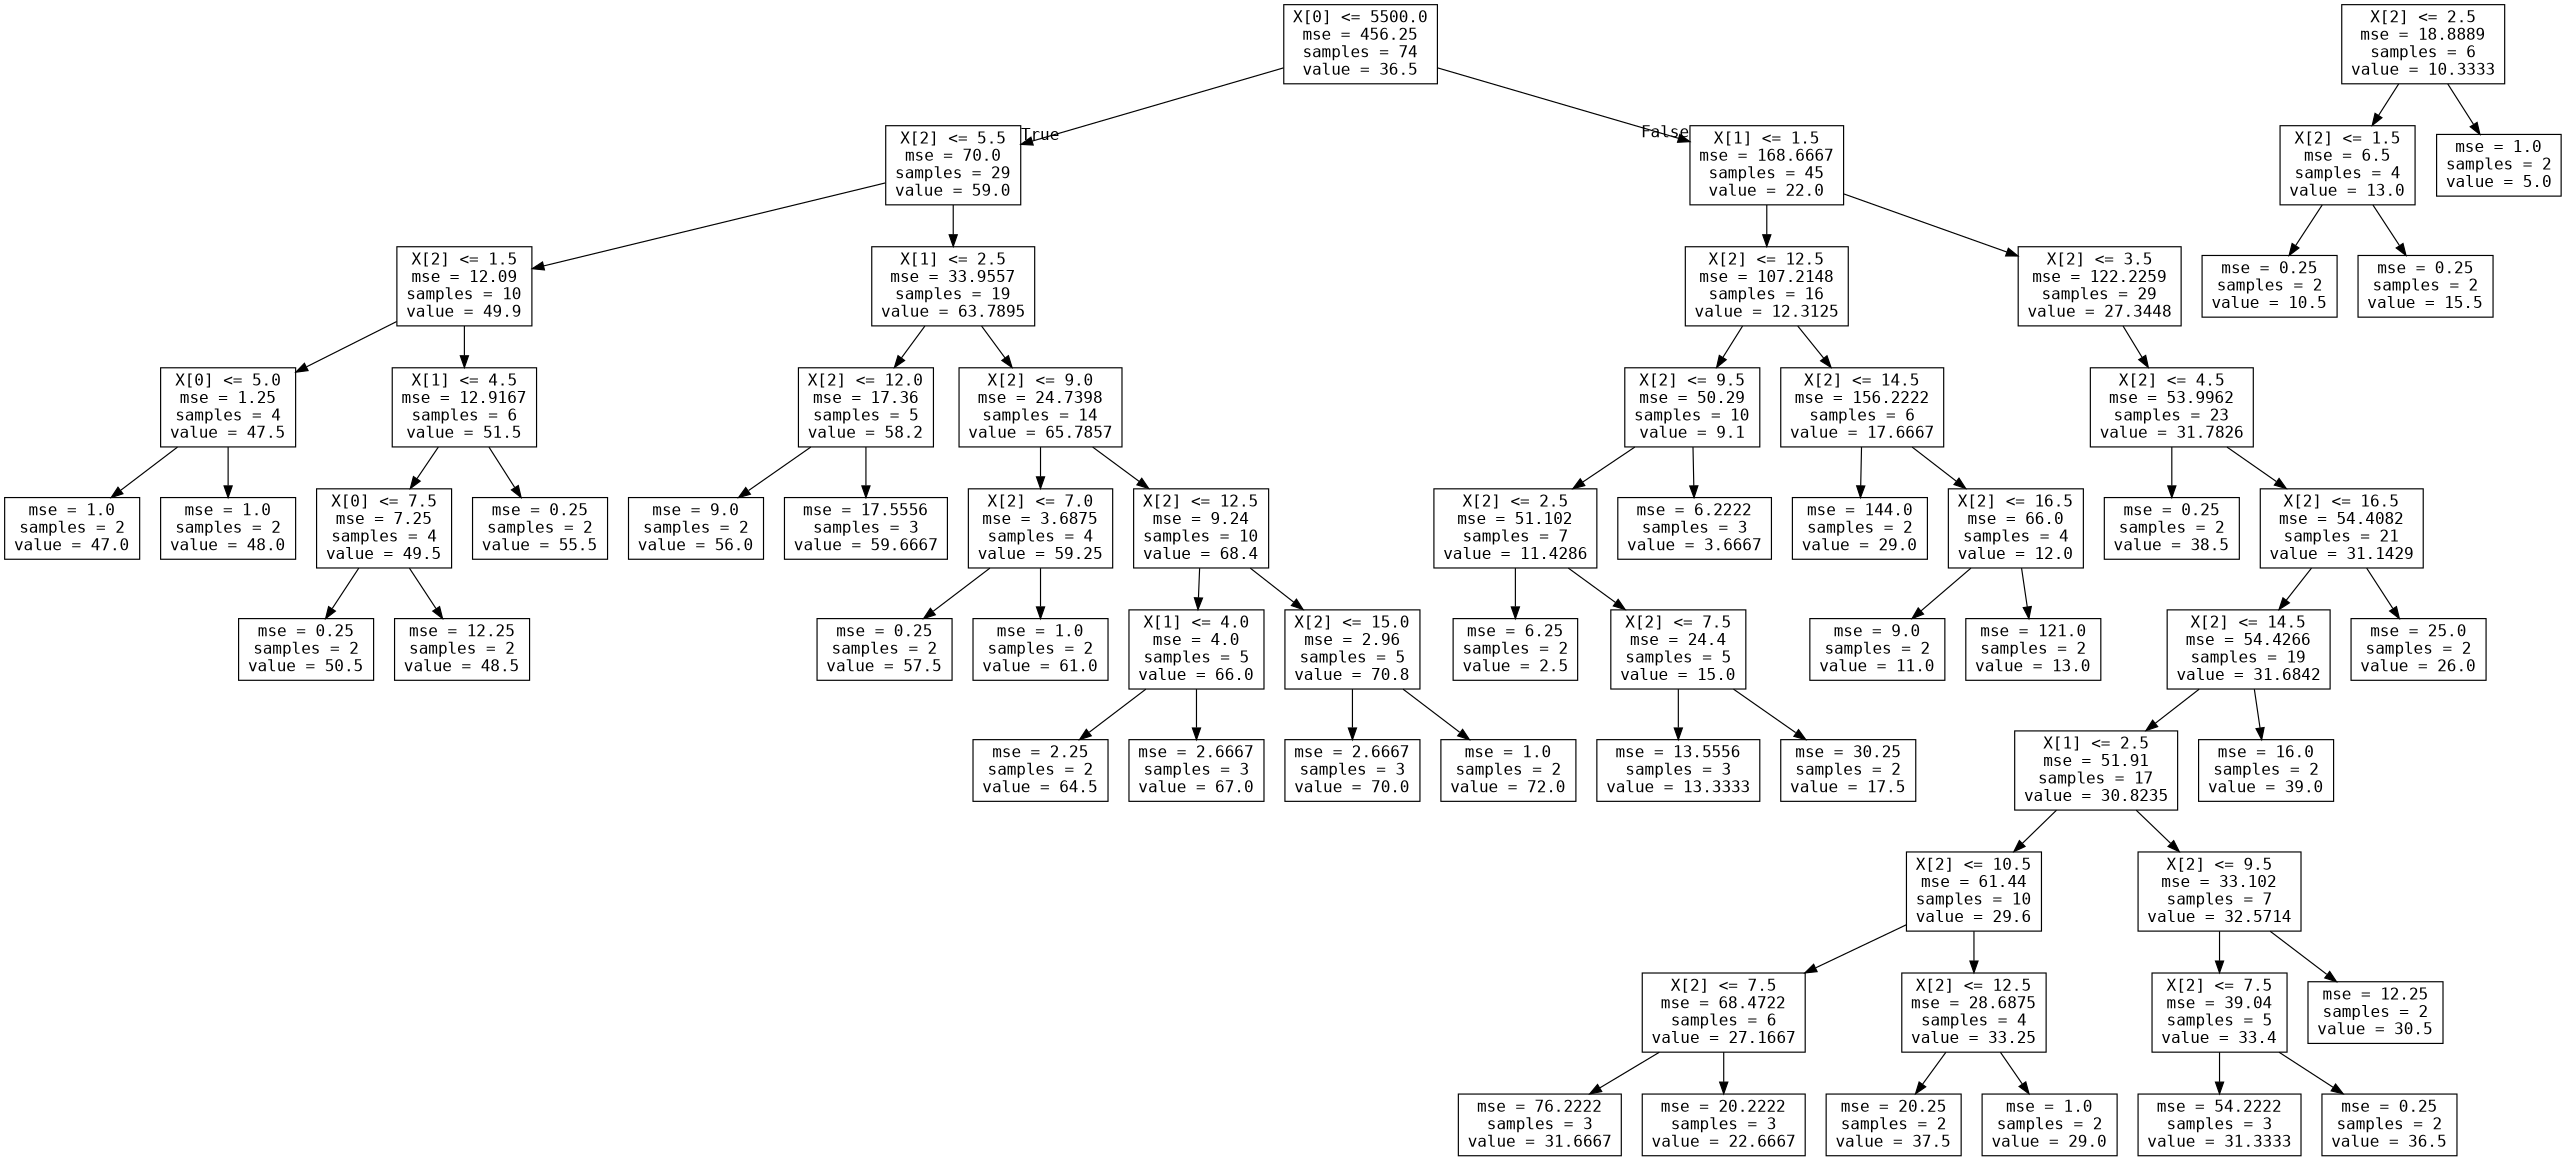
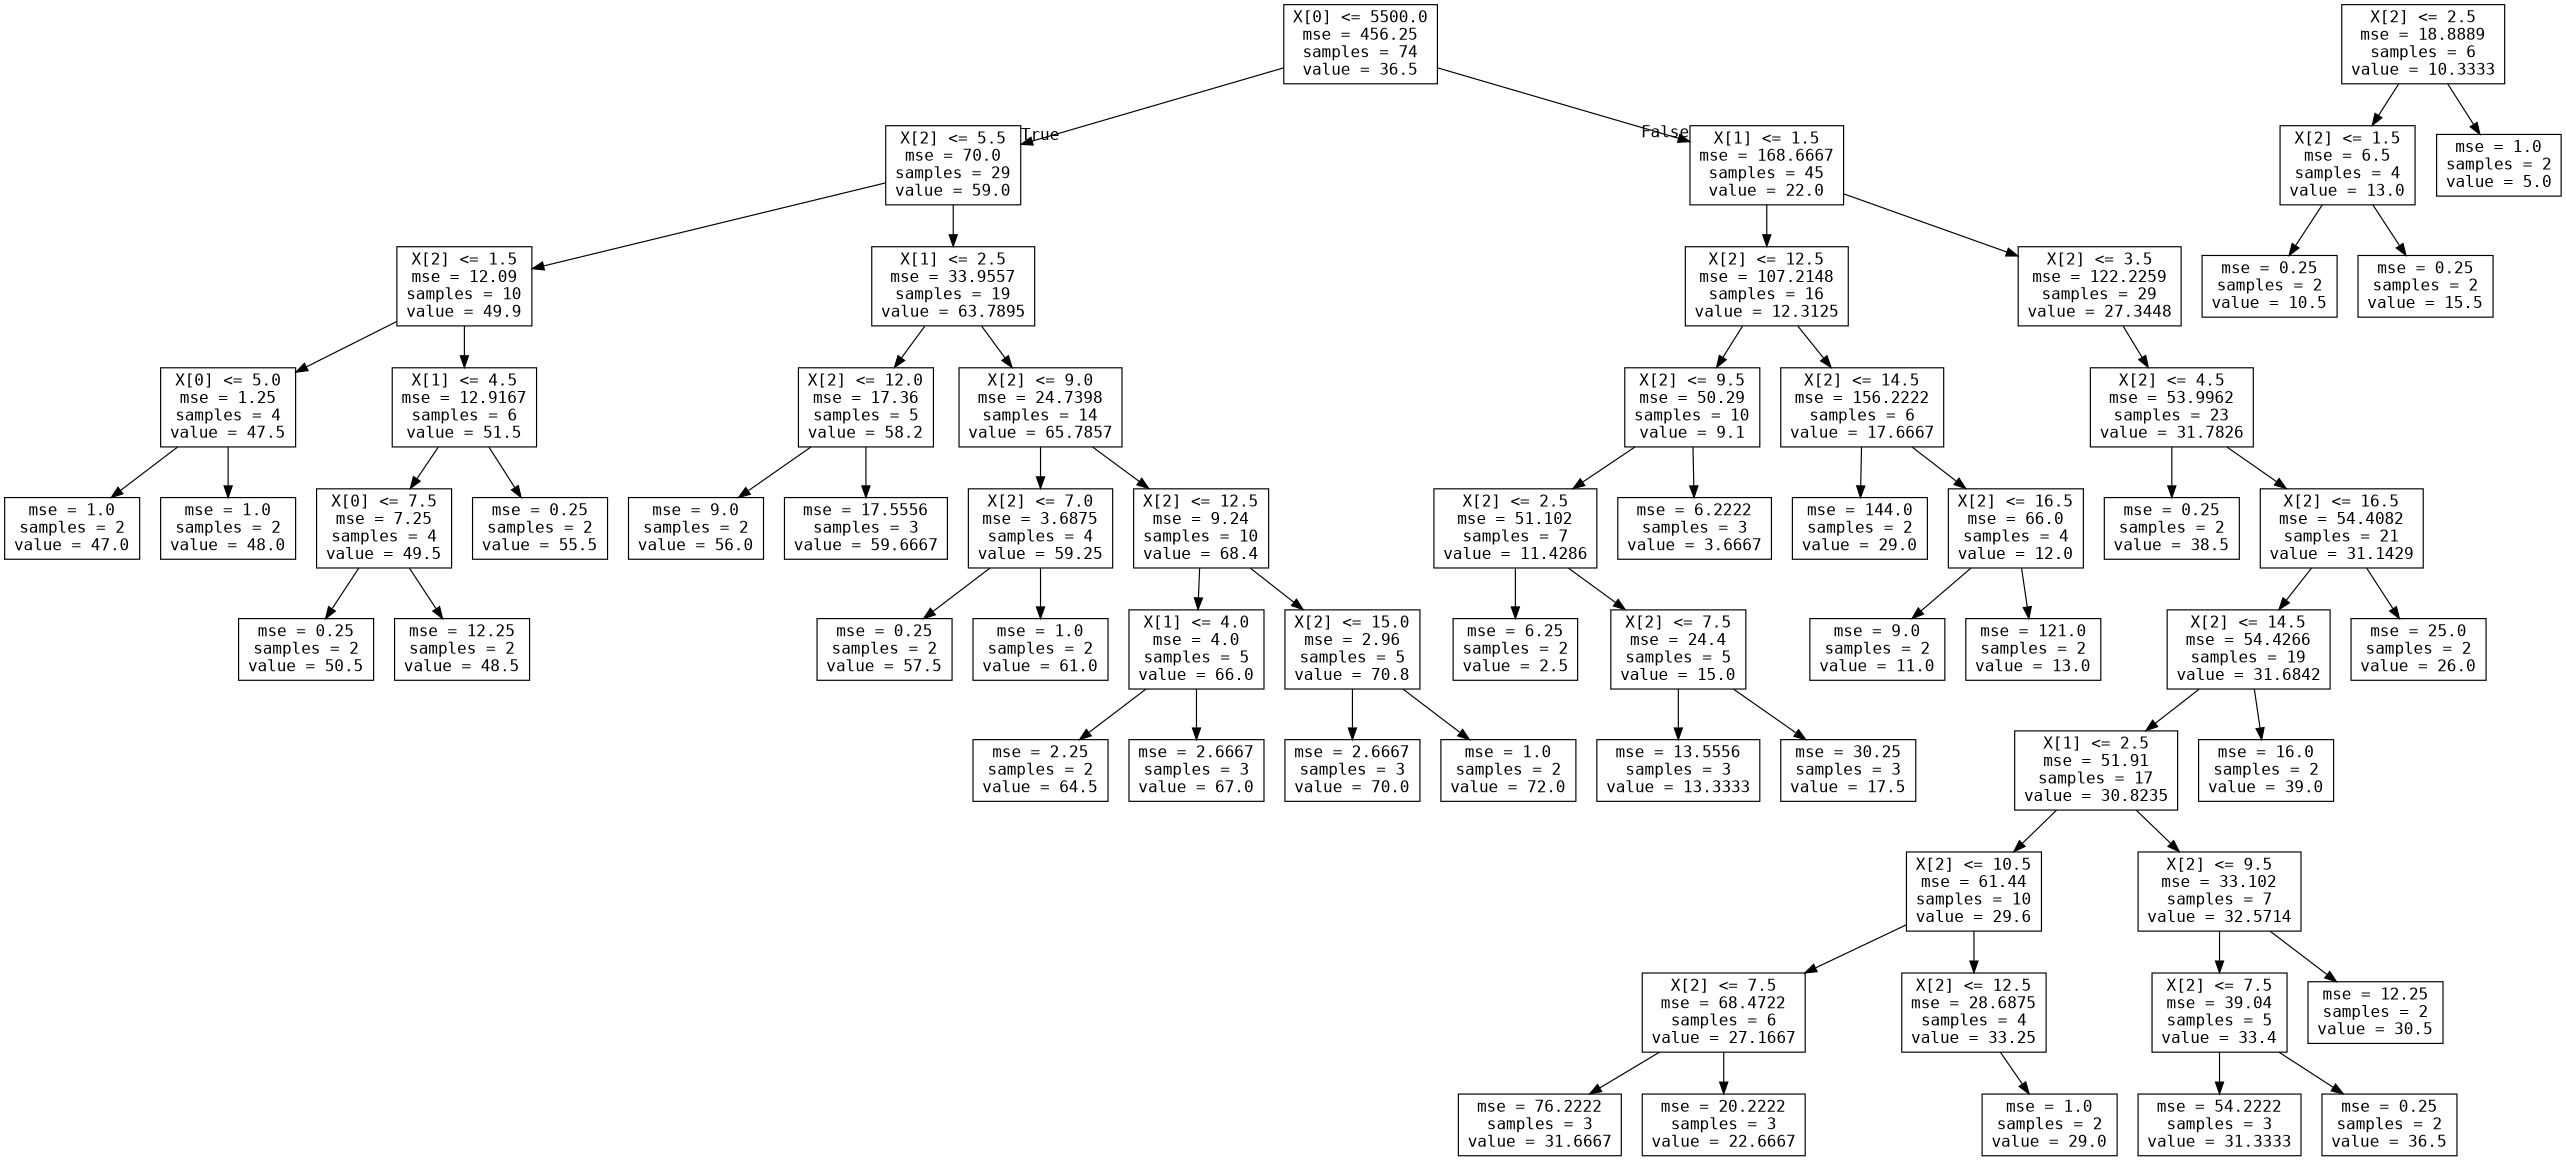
node "mse = 30.25 samples = 2 value = 17.5": label "mse = 30.25 samples = 2 value = 17.5" -> "mse = 30.25 samples = 3 value = 17.5"
node "mse = 20.25 samples = 2 value = 37.5": removed
